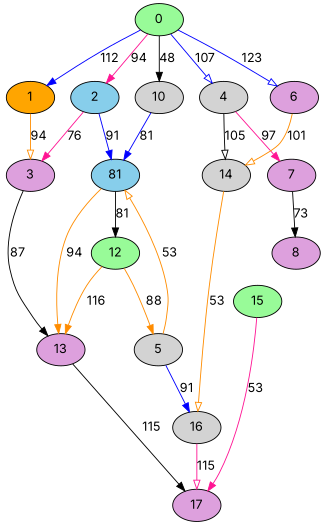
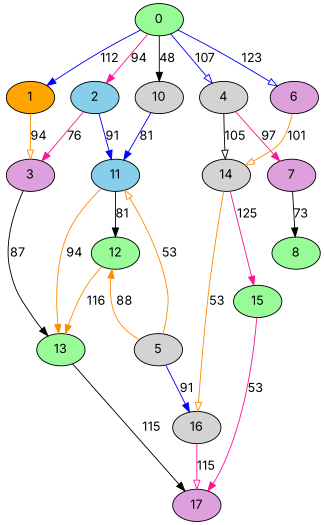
node "81": label "81" -> "11"
edge "14" -> "15": added, label "125"
node "8": fillcolor plum -> palegreen
edge "12" -> "5": reversed
node "13": fillcolor plum -> palegreen
